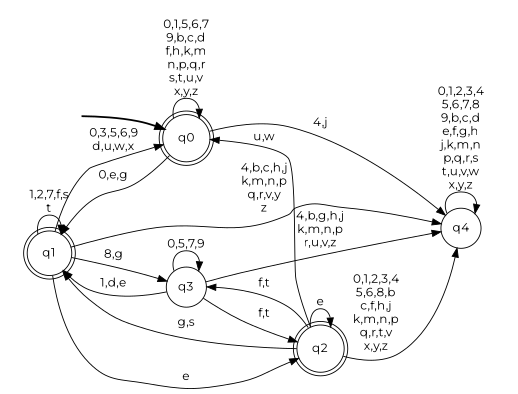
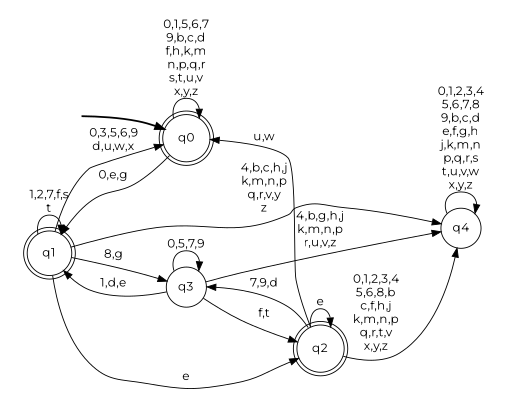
edge "q0" -> "q4": removed, label "4,j"
edge "q2" -> "q3": label "f,t" -> "7,9,d"
edge "q2" -> "q1": removed, label "g,s"
